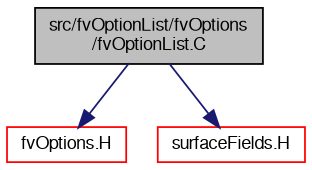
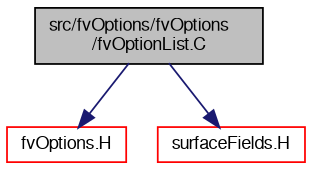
node "src/fvOptionList/fvOptions /fvOptionList.C": label "src/fvOptionList/fvOptions /fvOptionList.C" -> "src/fvOptions/fvOptions /fvOptionList.C"
